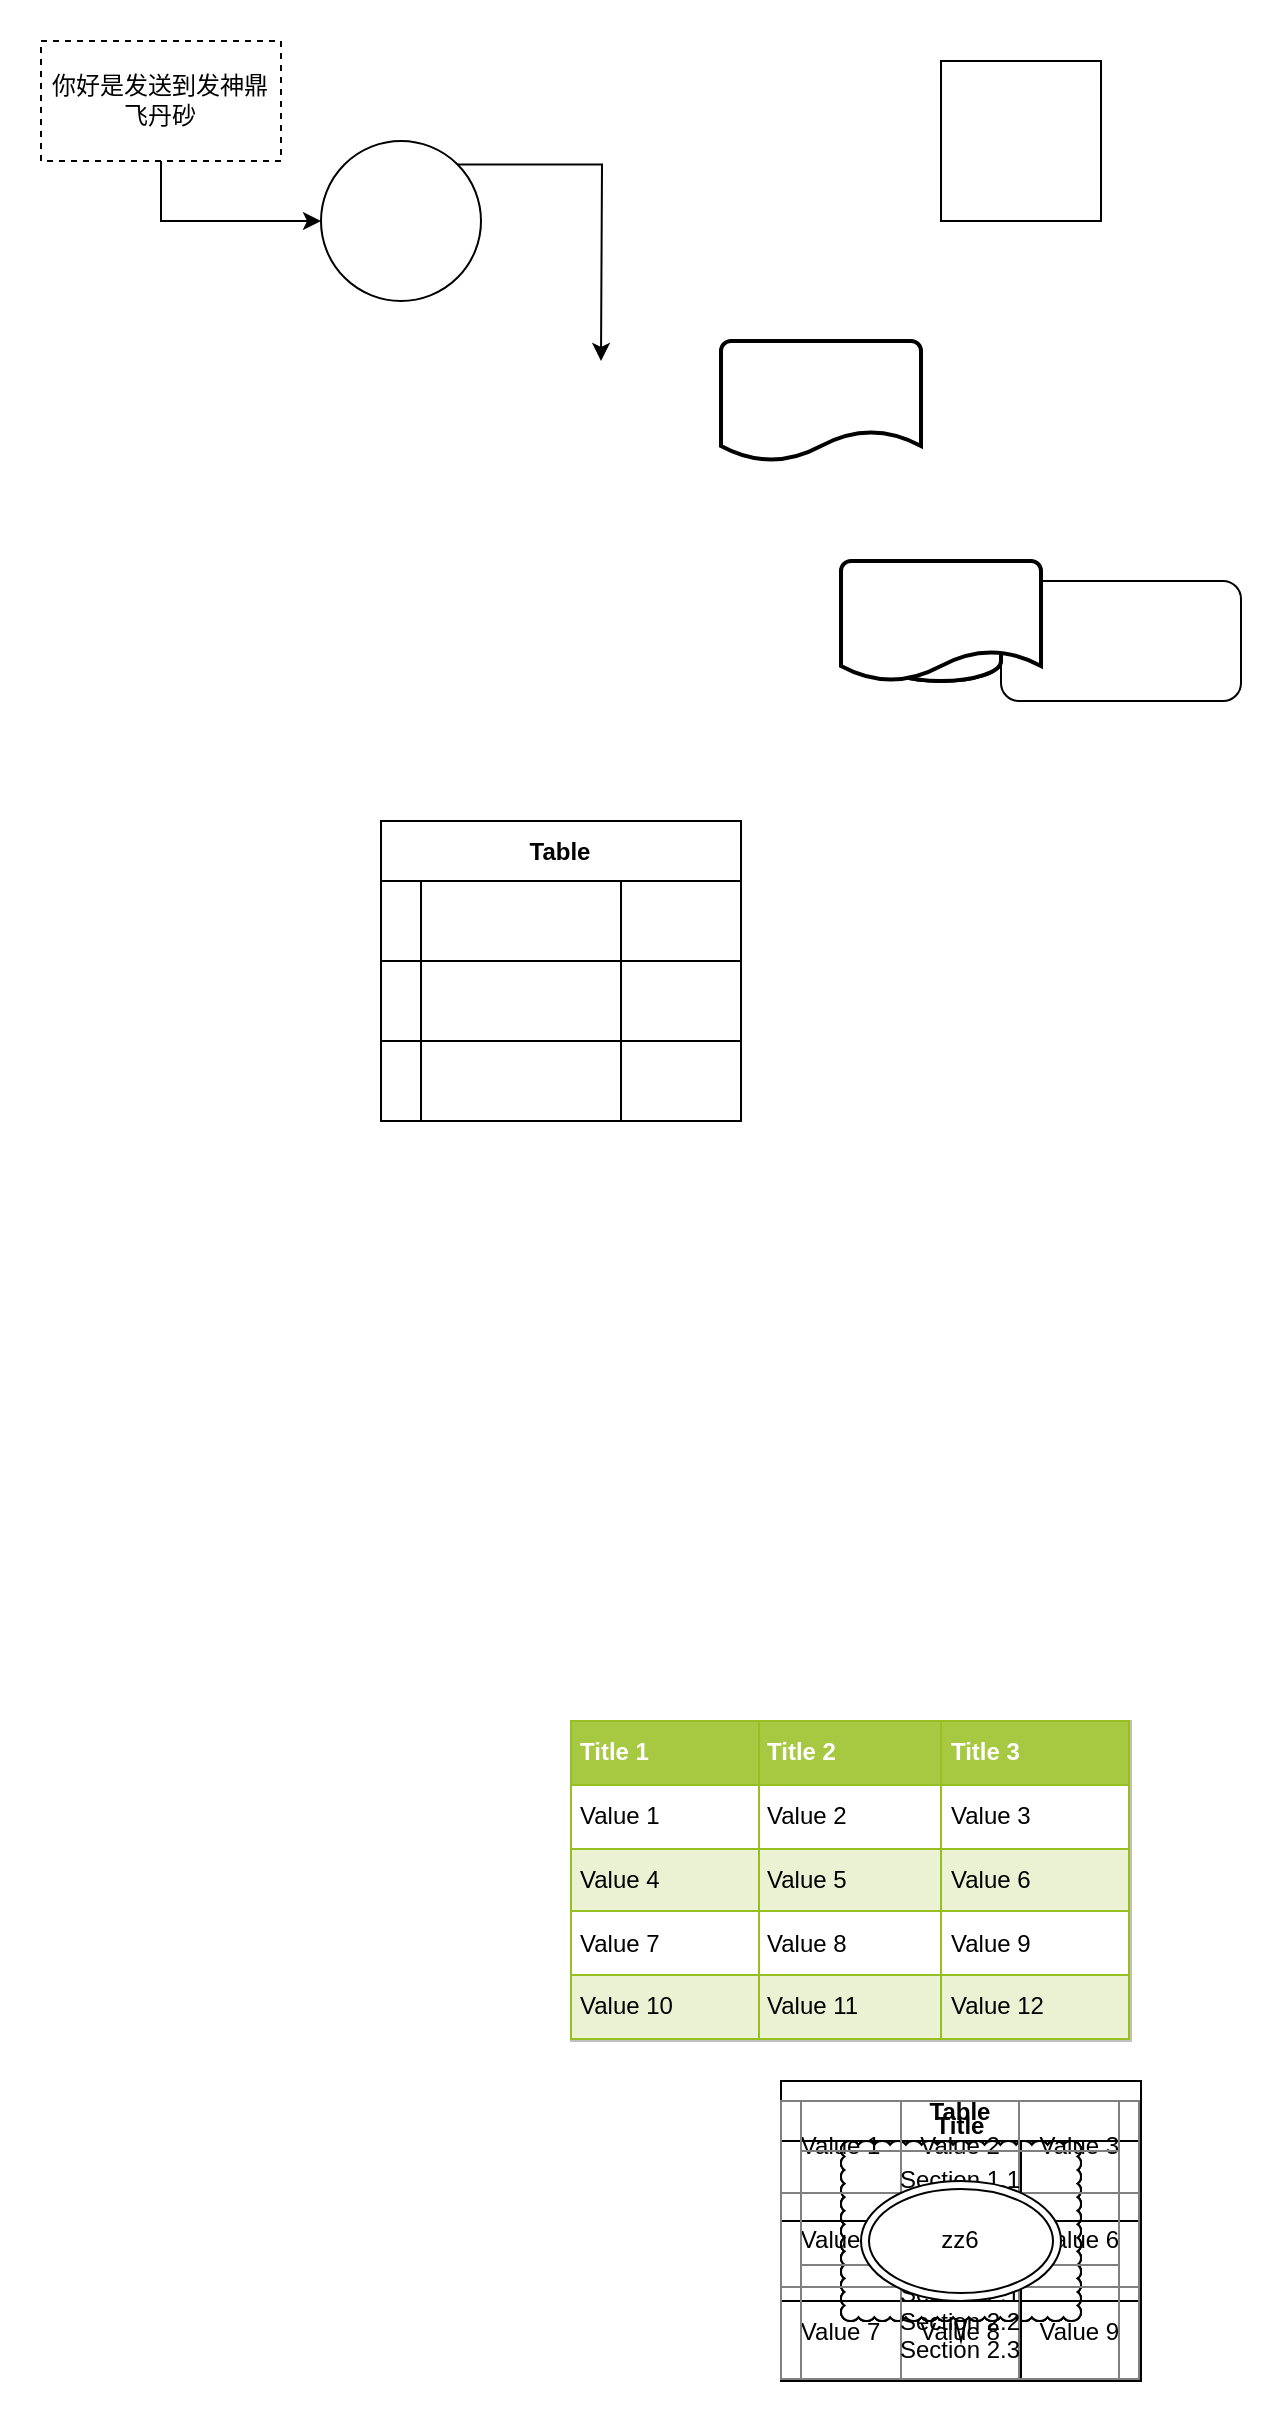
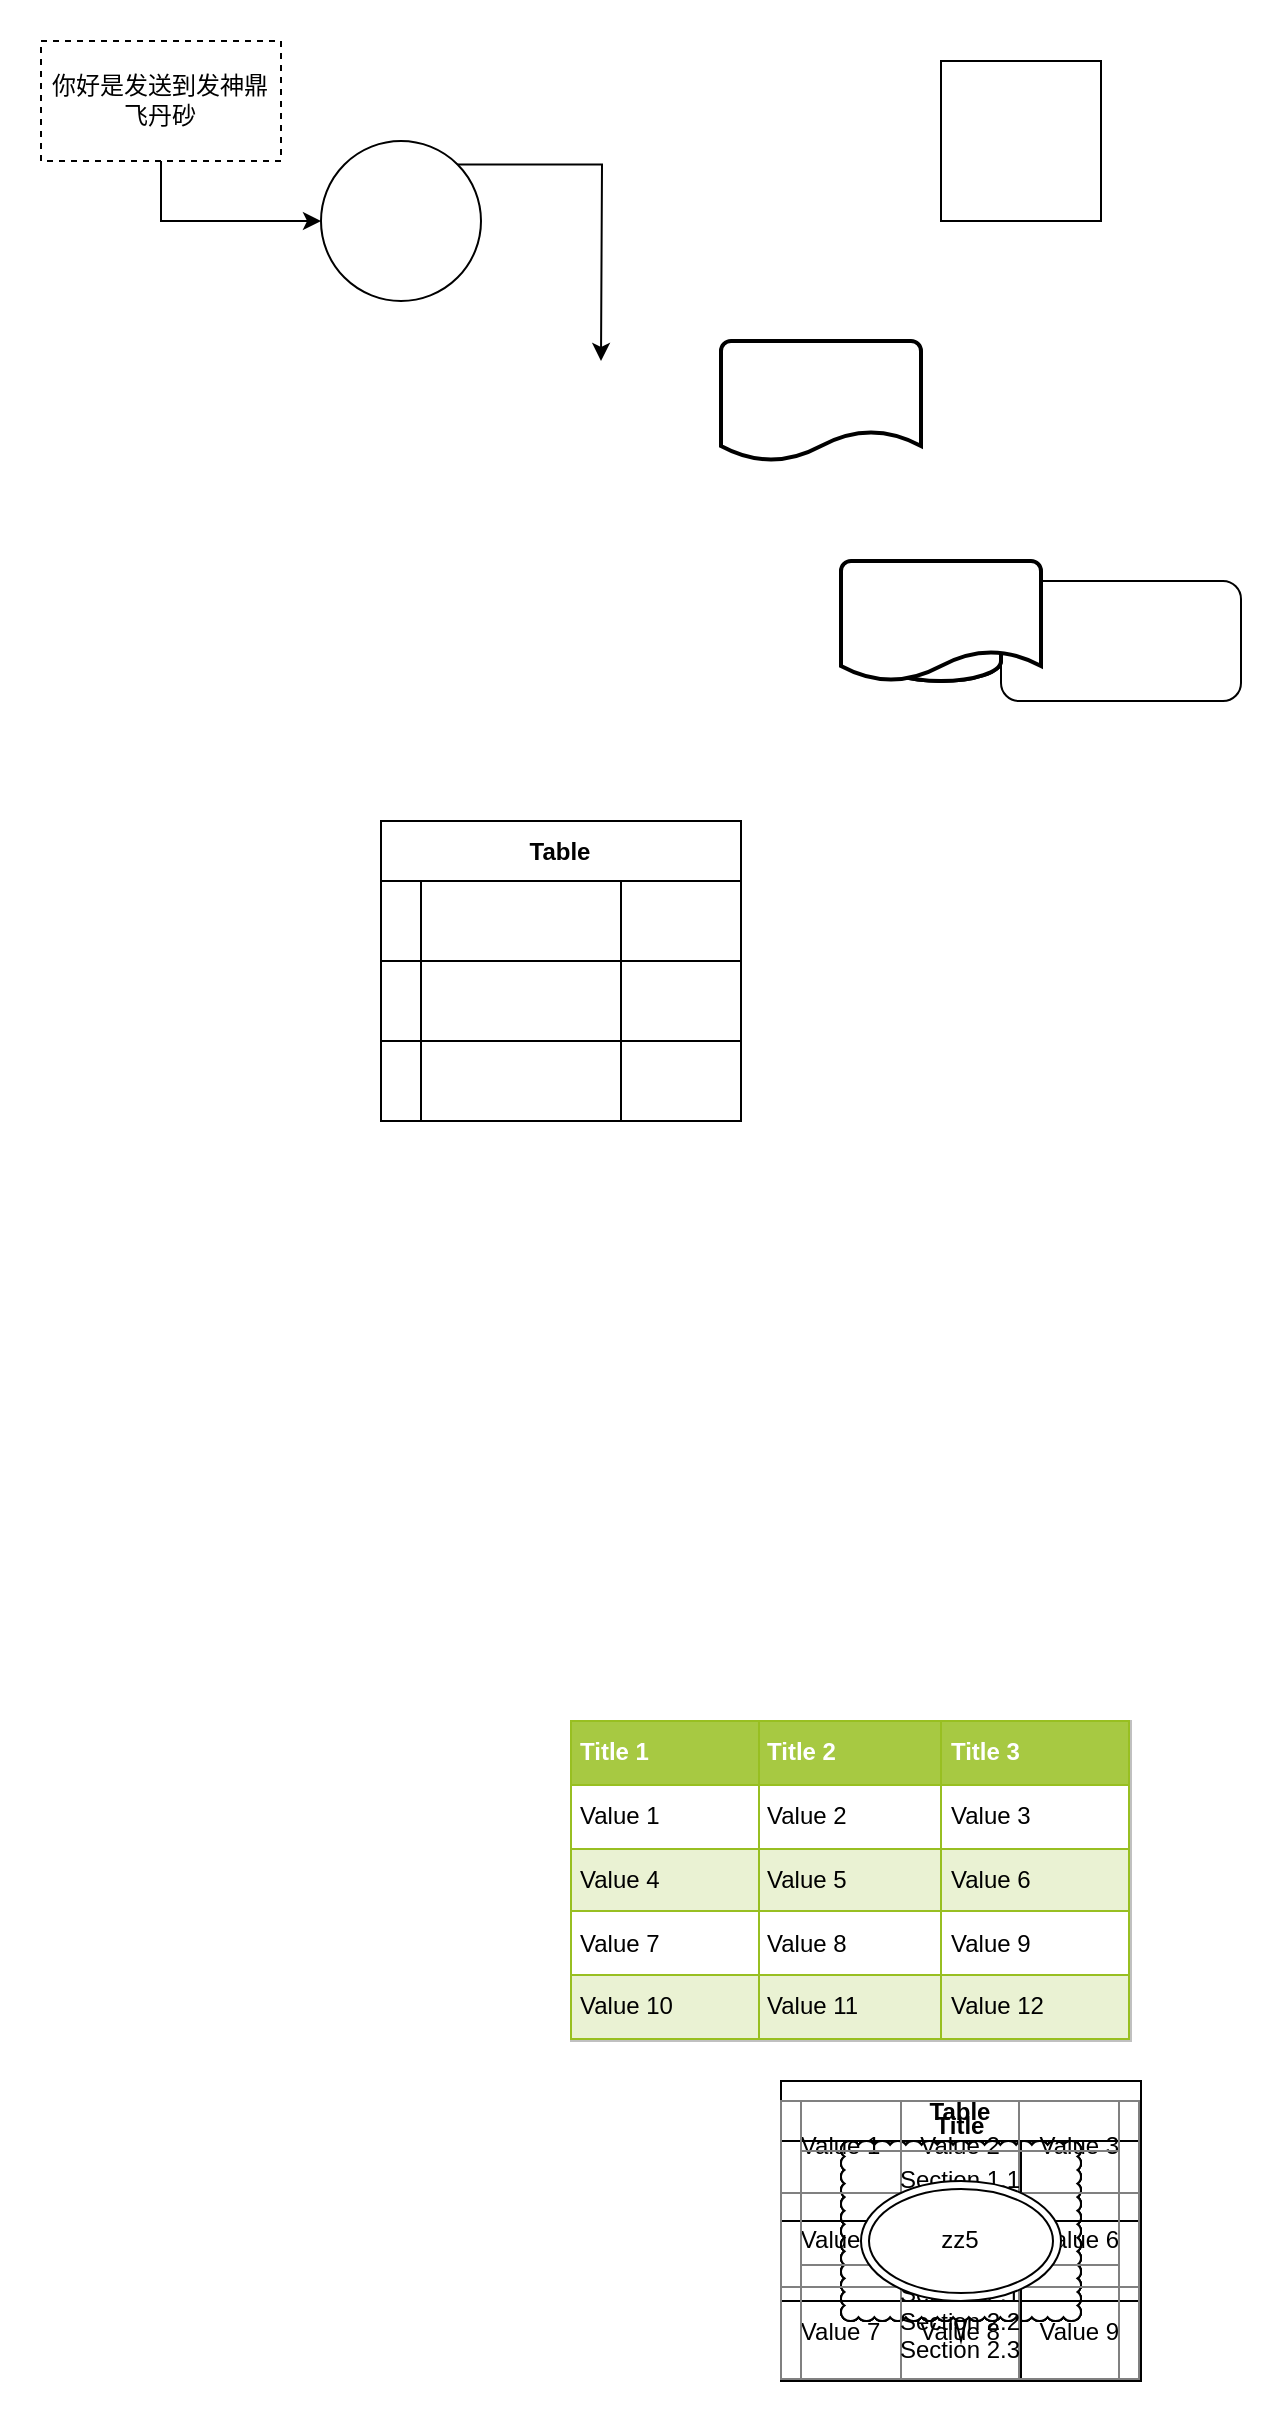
node "zz6": label "zz6" -> "zz5"
